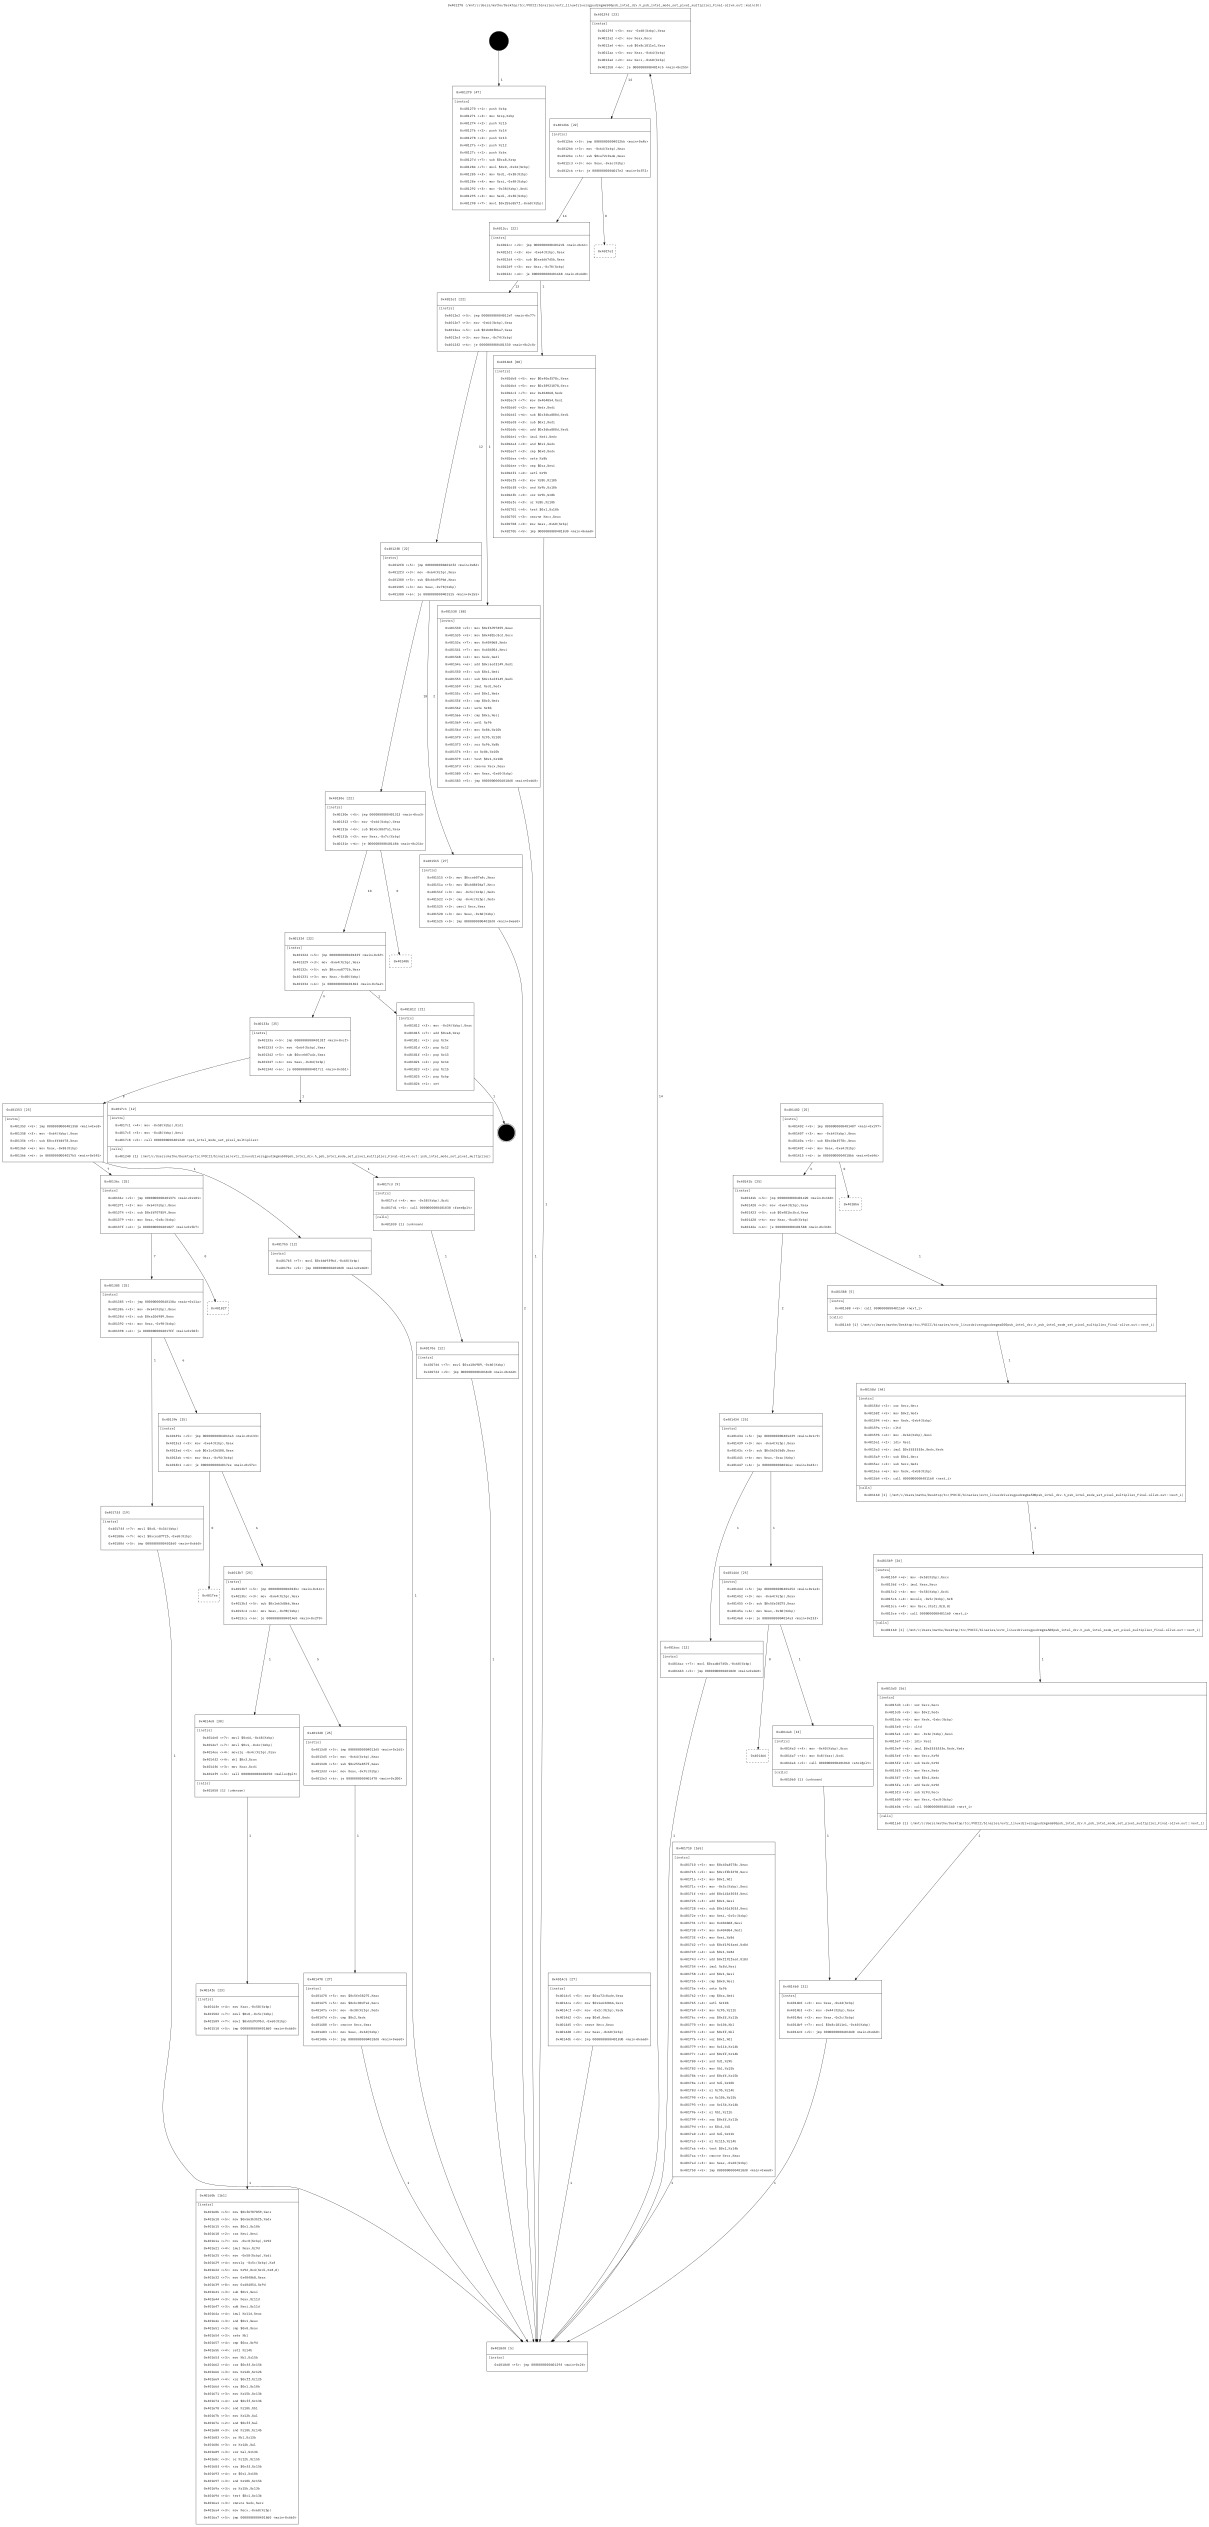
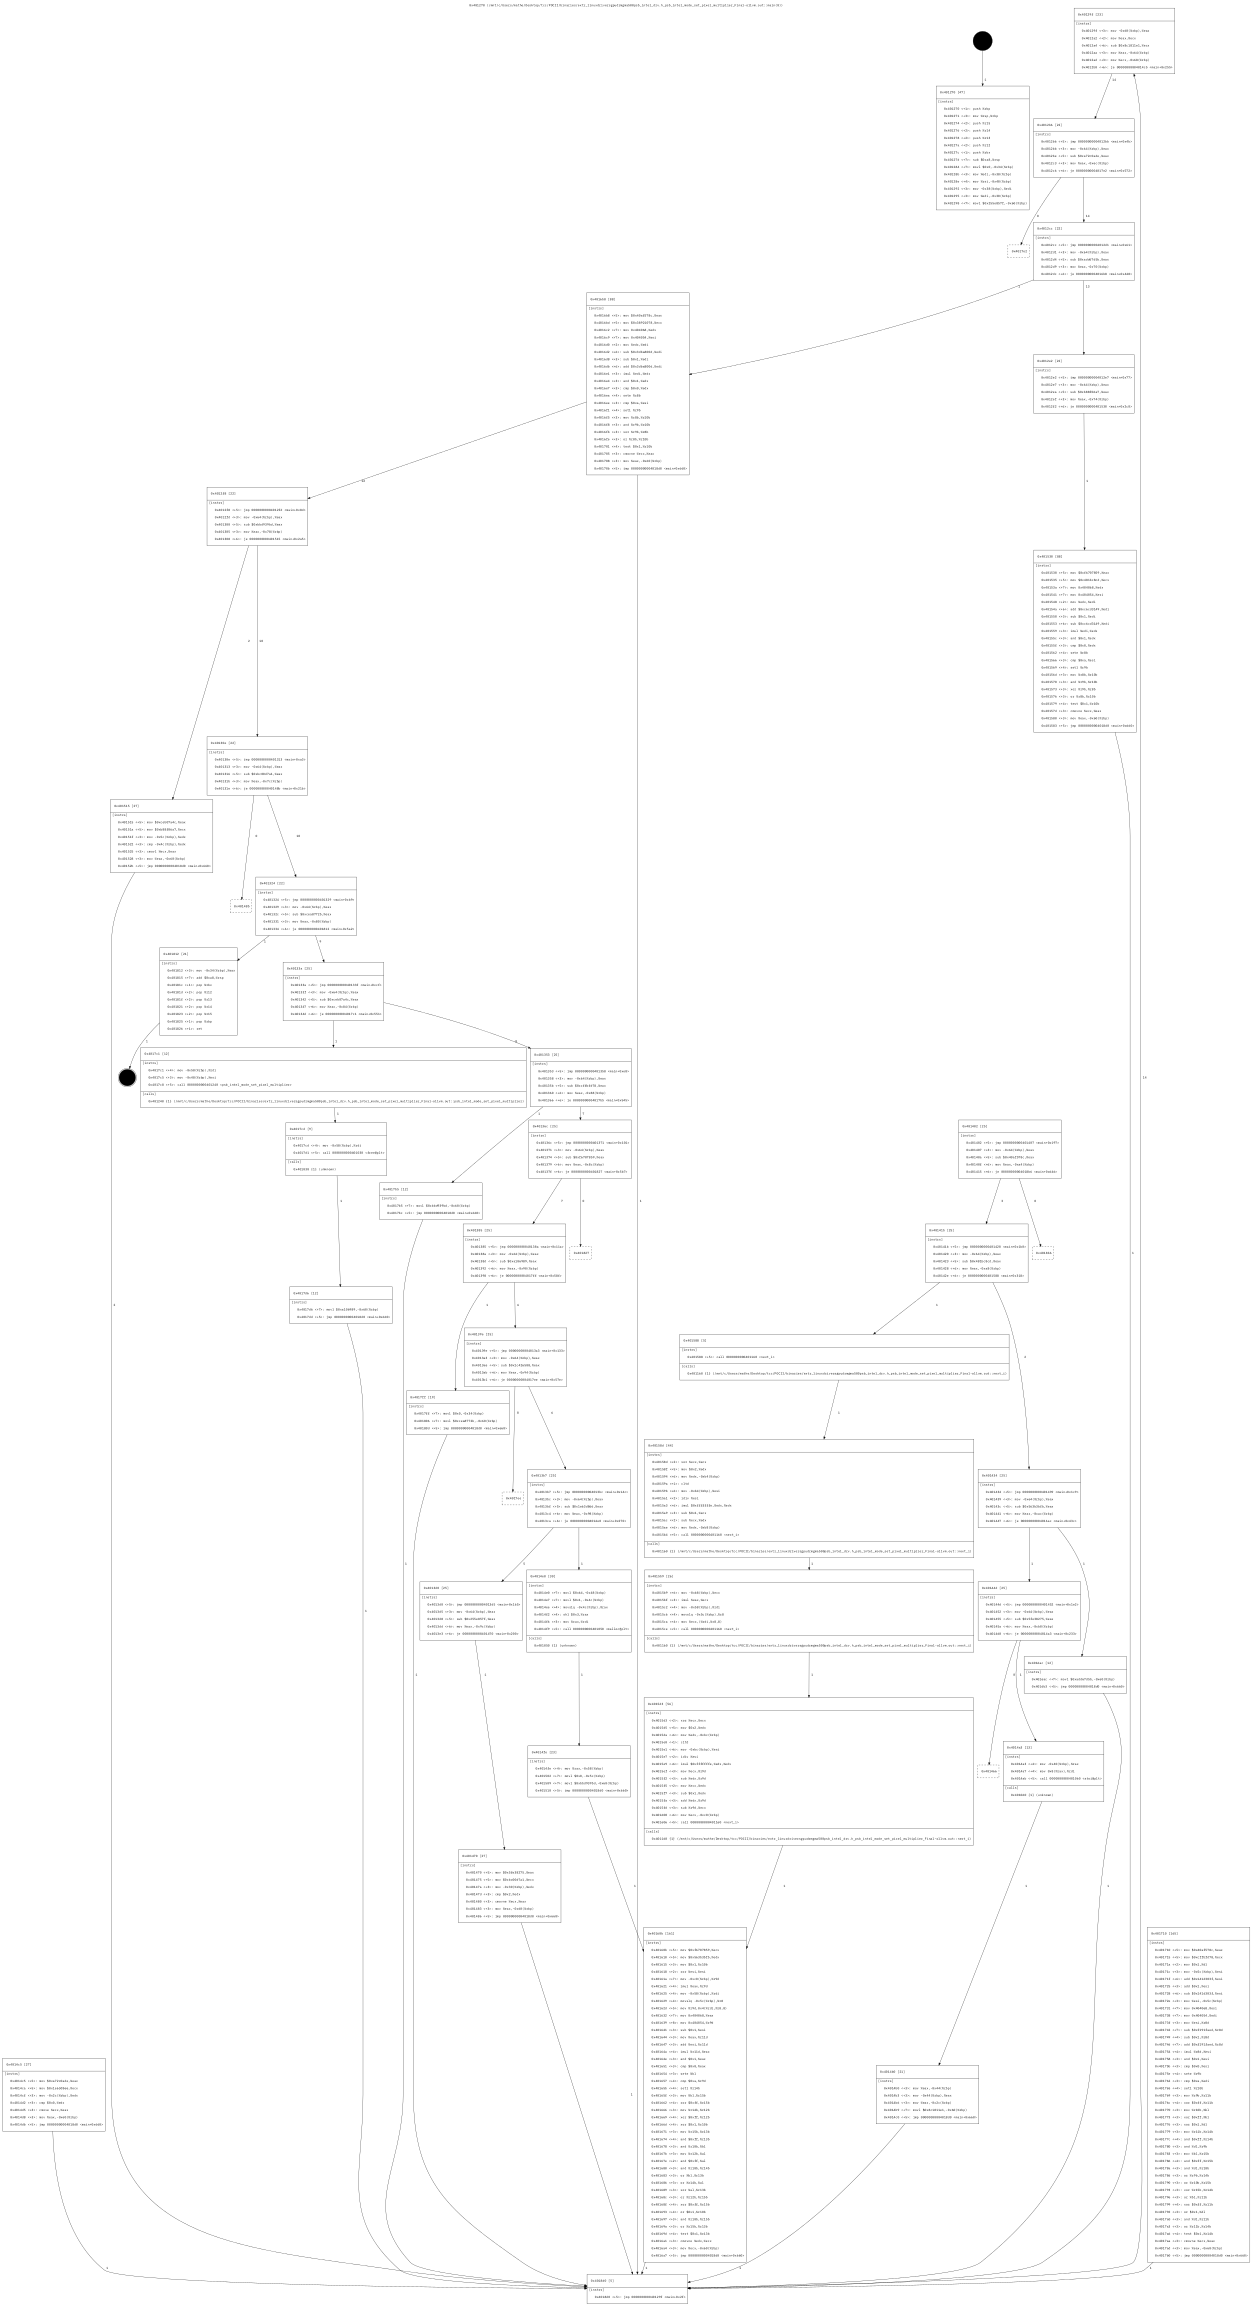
edge "0x4012e2 [22]" -> "0x4012f8 [22]": now "0x4016b8 [88]" -> "0x4012f8 [22]"
edge "0x4015d3 [56]" -> "0x4014b0 [21]": now "0x4015d3 [56]" -> "0x40160b [161]"
edge "0x40160b [161]" -> "0x4018d0 [5]": added, label "1"
